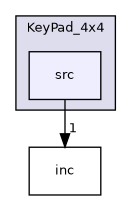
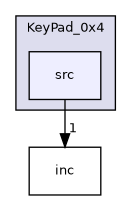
cluster "KeyPad_4x4": label "KeyPad_4x4" -> "KeyPad_0x4"
